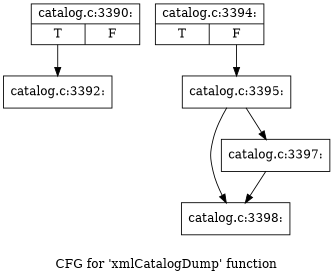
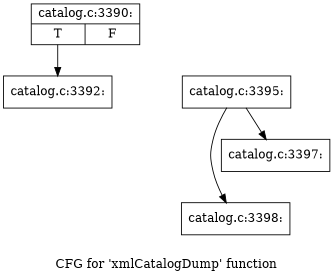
node "catalog.c:3394:": removed
edge "catalog.c:3397:" -> "catalog.c:3398:": removed
